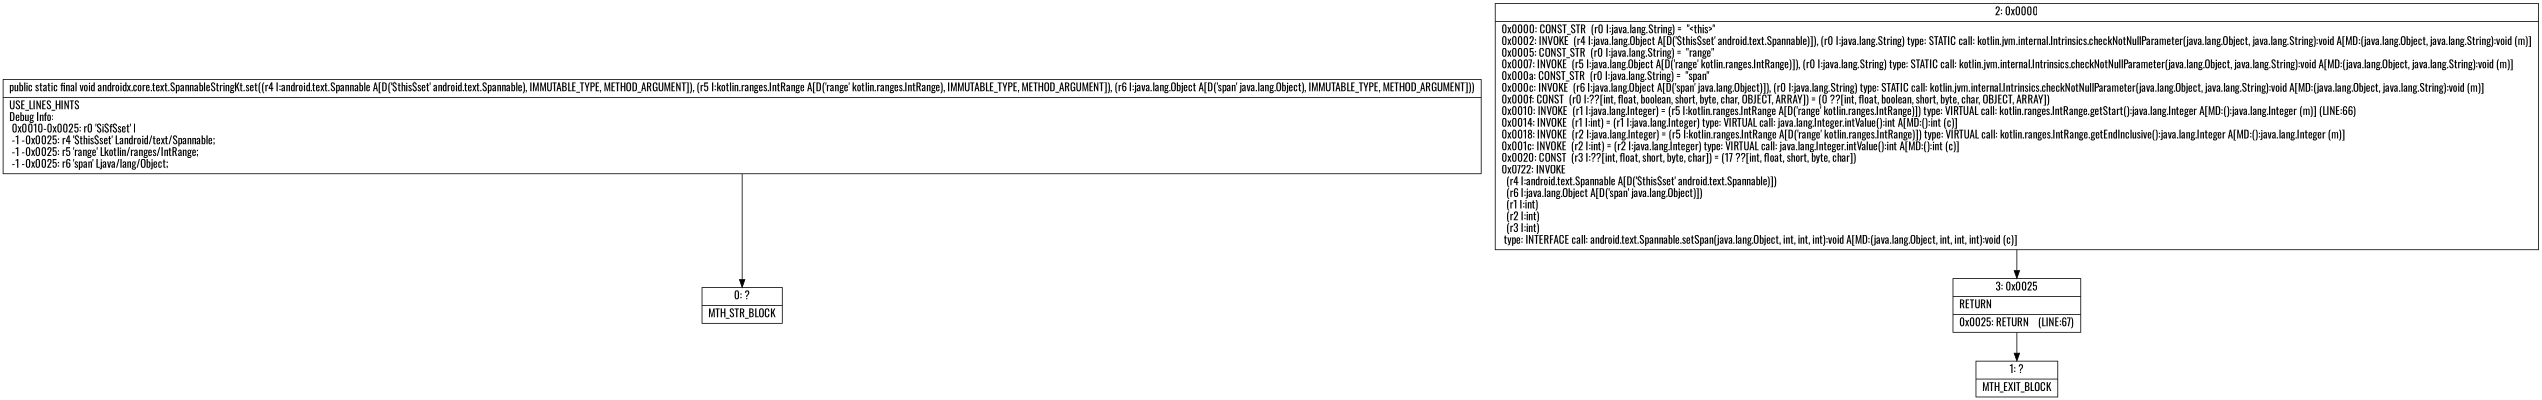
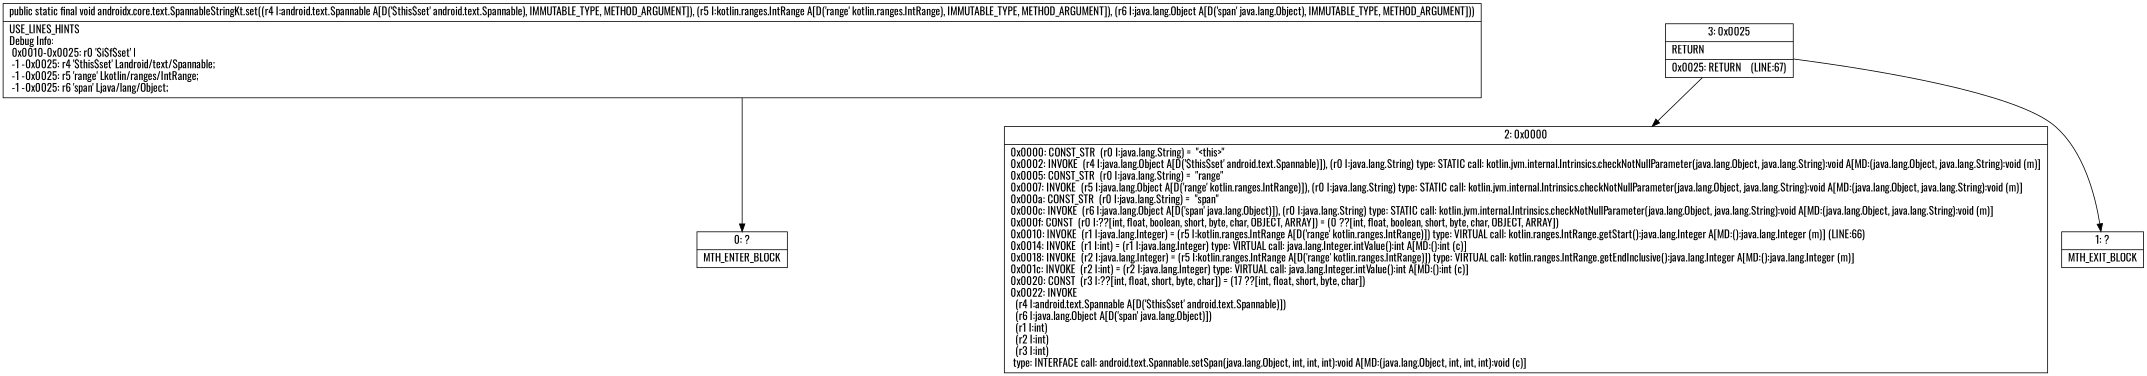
node "2: 0x0000": text "0x0722: INVOKE" -> "0x0022: INVOKE"
edge "2: 0x0000" -> "3: 0x0025": reversed
node "0: ?": text "MTH_STR_BLOCK" -> "MTH_ENTER_BLOCK"
